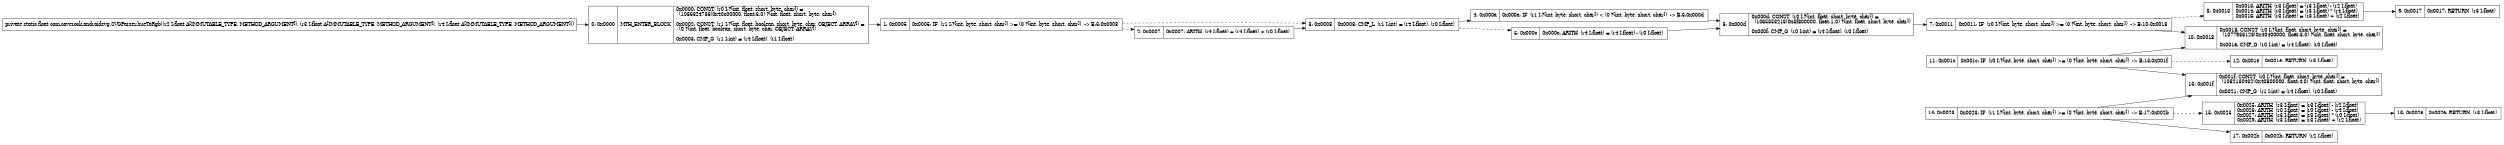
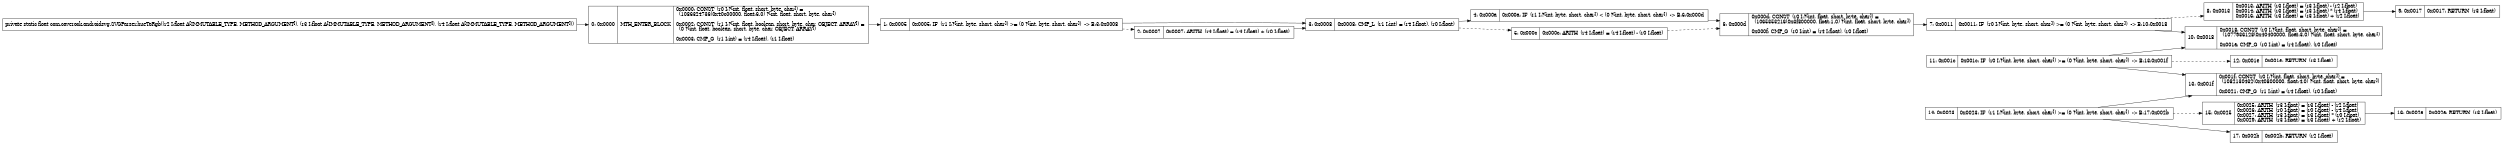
edge "1: 0x0005" -> "3: 0x0008": style dashed -> solid
edge "5: 0x000c" -> "6: 0x000d": style solid -> dashed
